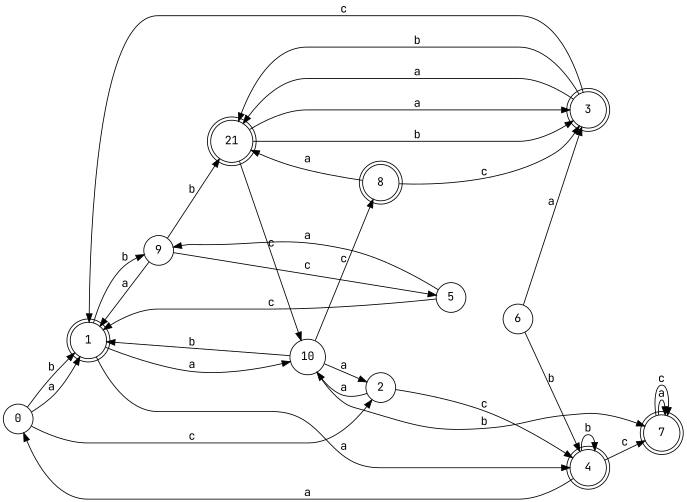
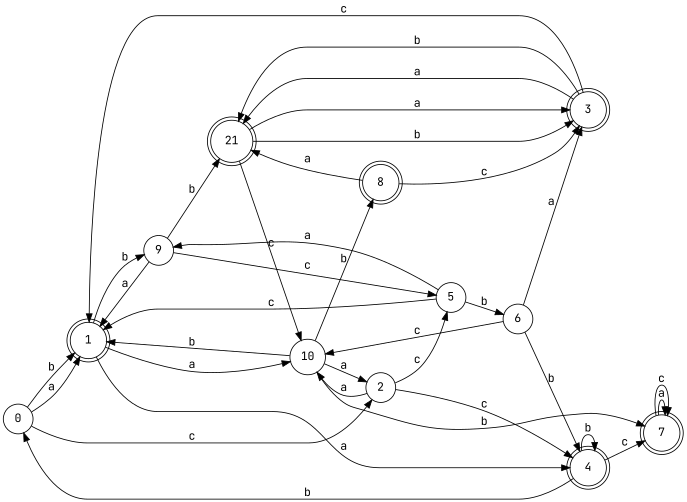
edge "10" -> "8": label "c" -> "b"
edge "5" -> "6": added, label "b"
edge "6" -> "10": added, label "c"
edge "2" -> "5": added, label "c"
edge "4" -> "0": label "a" -> "b"
